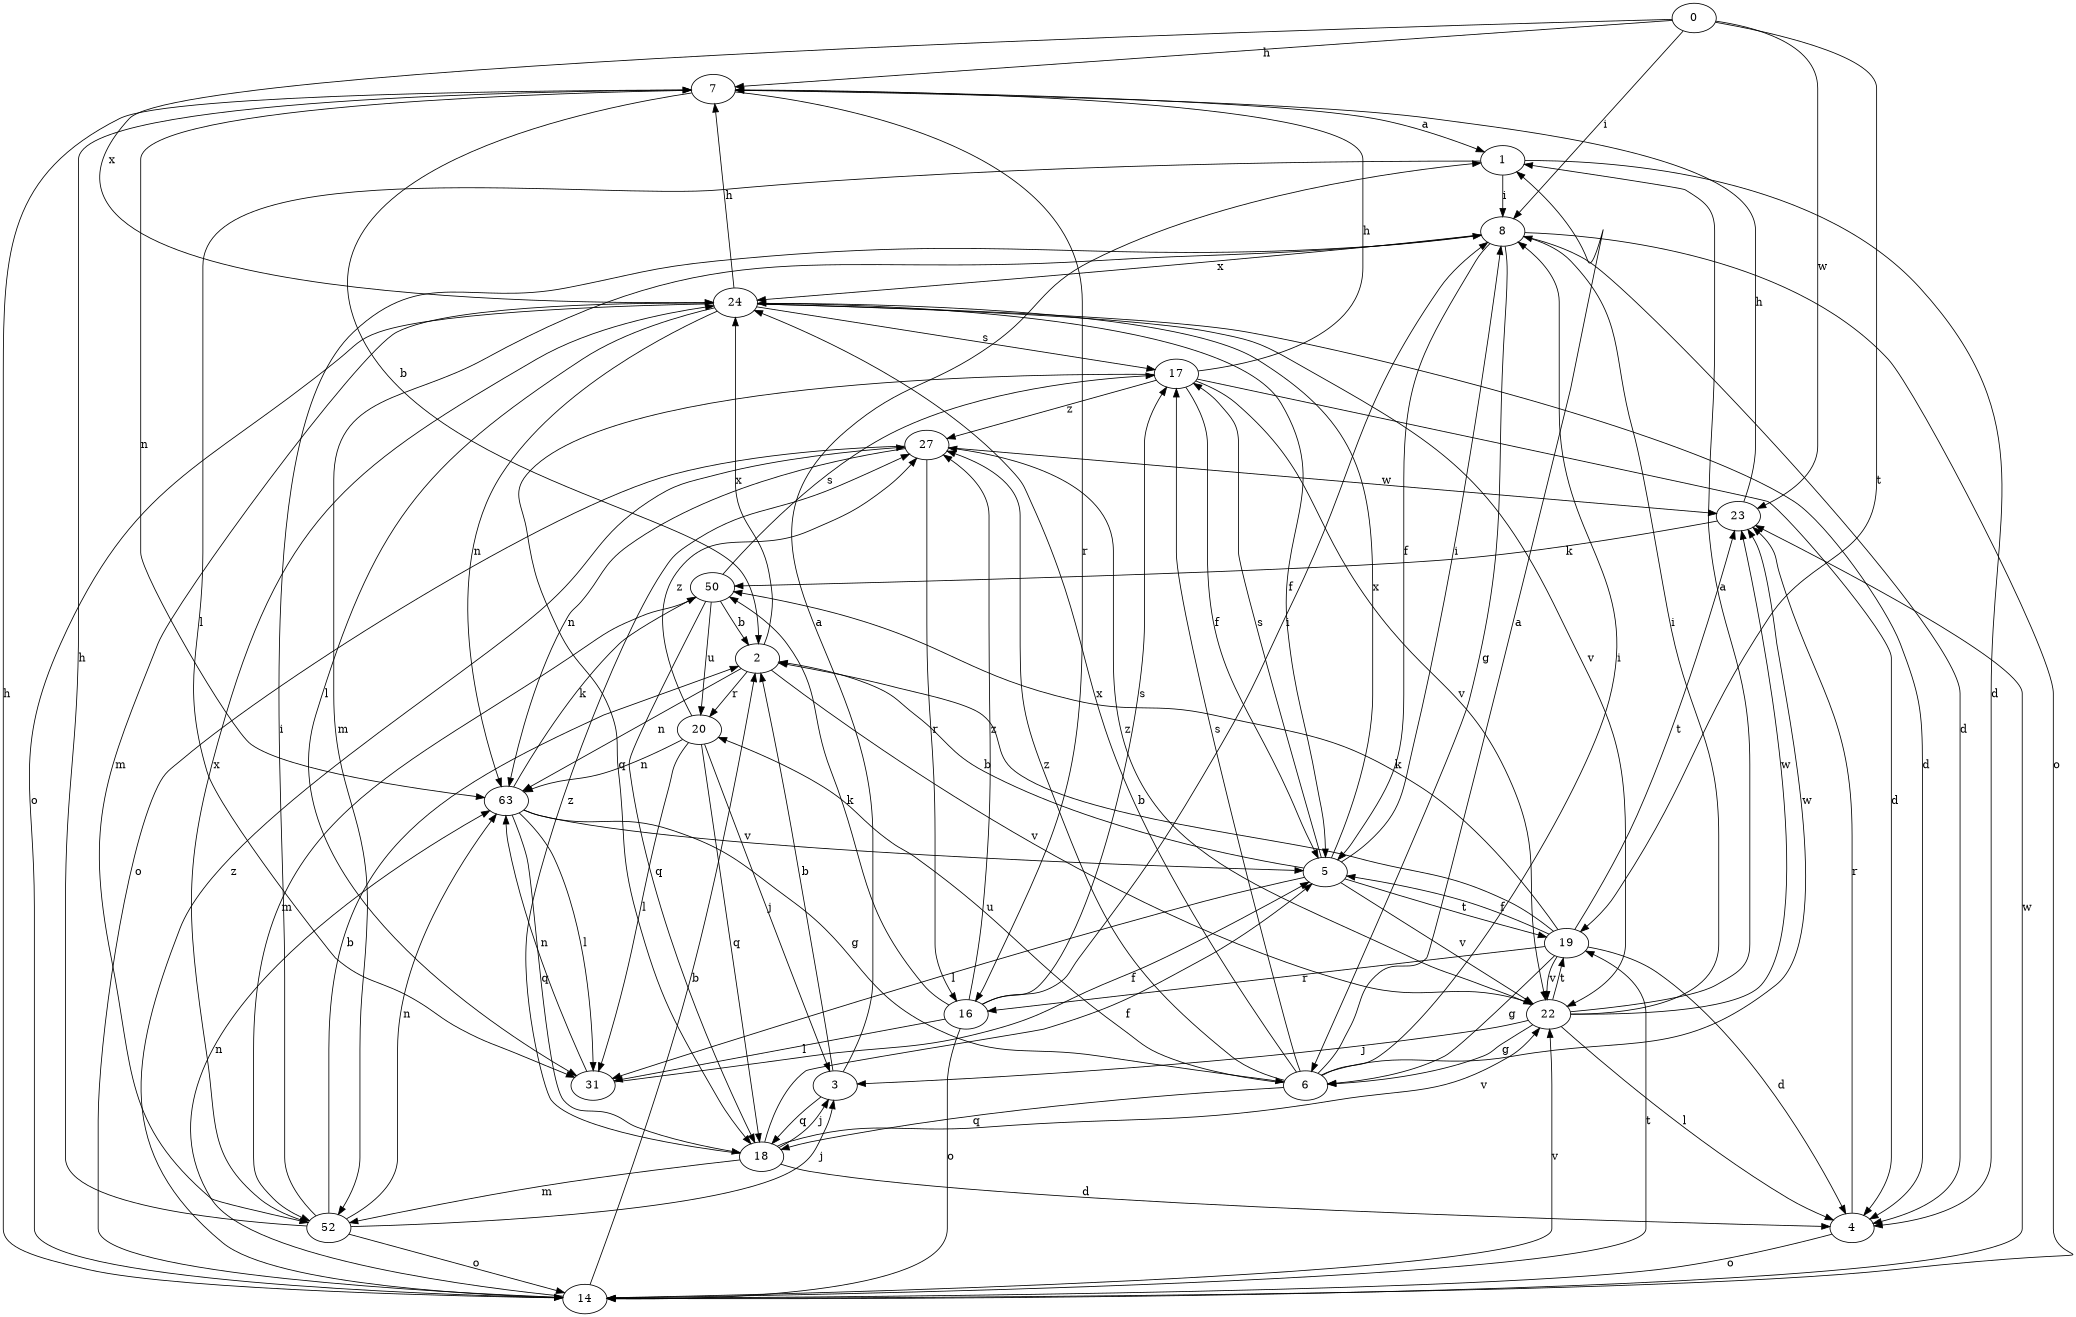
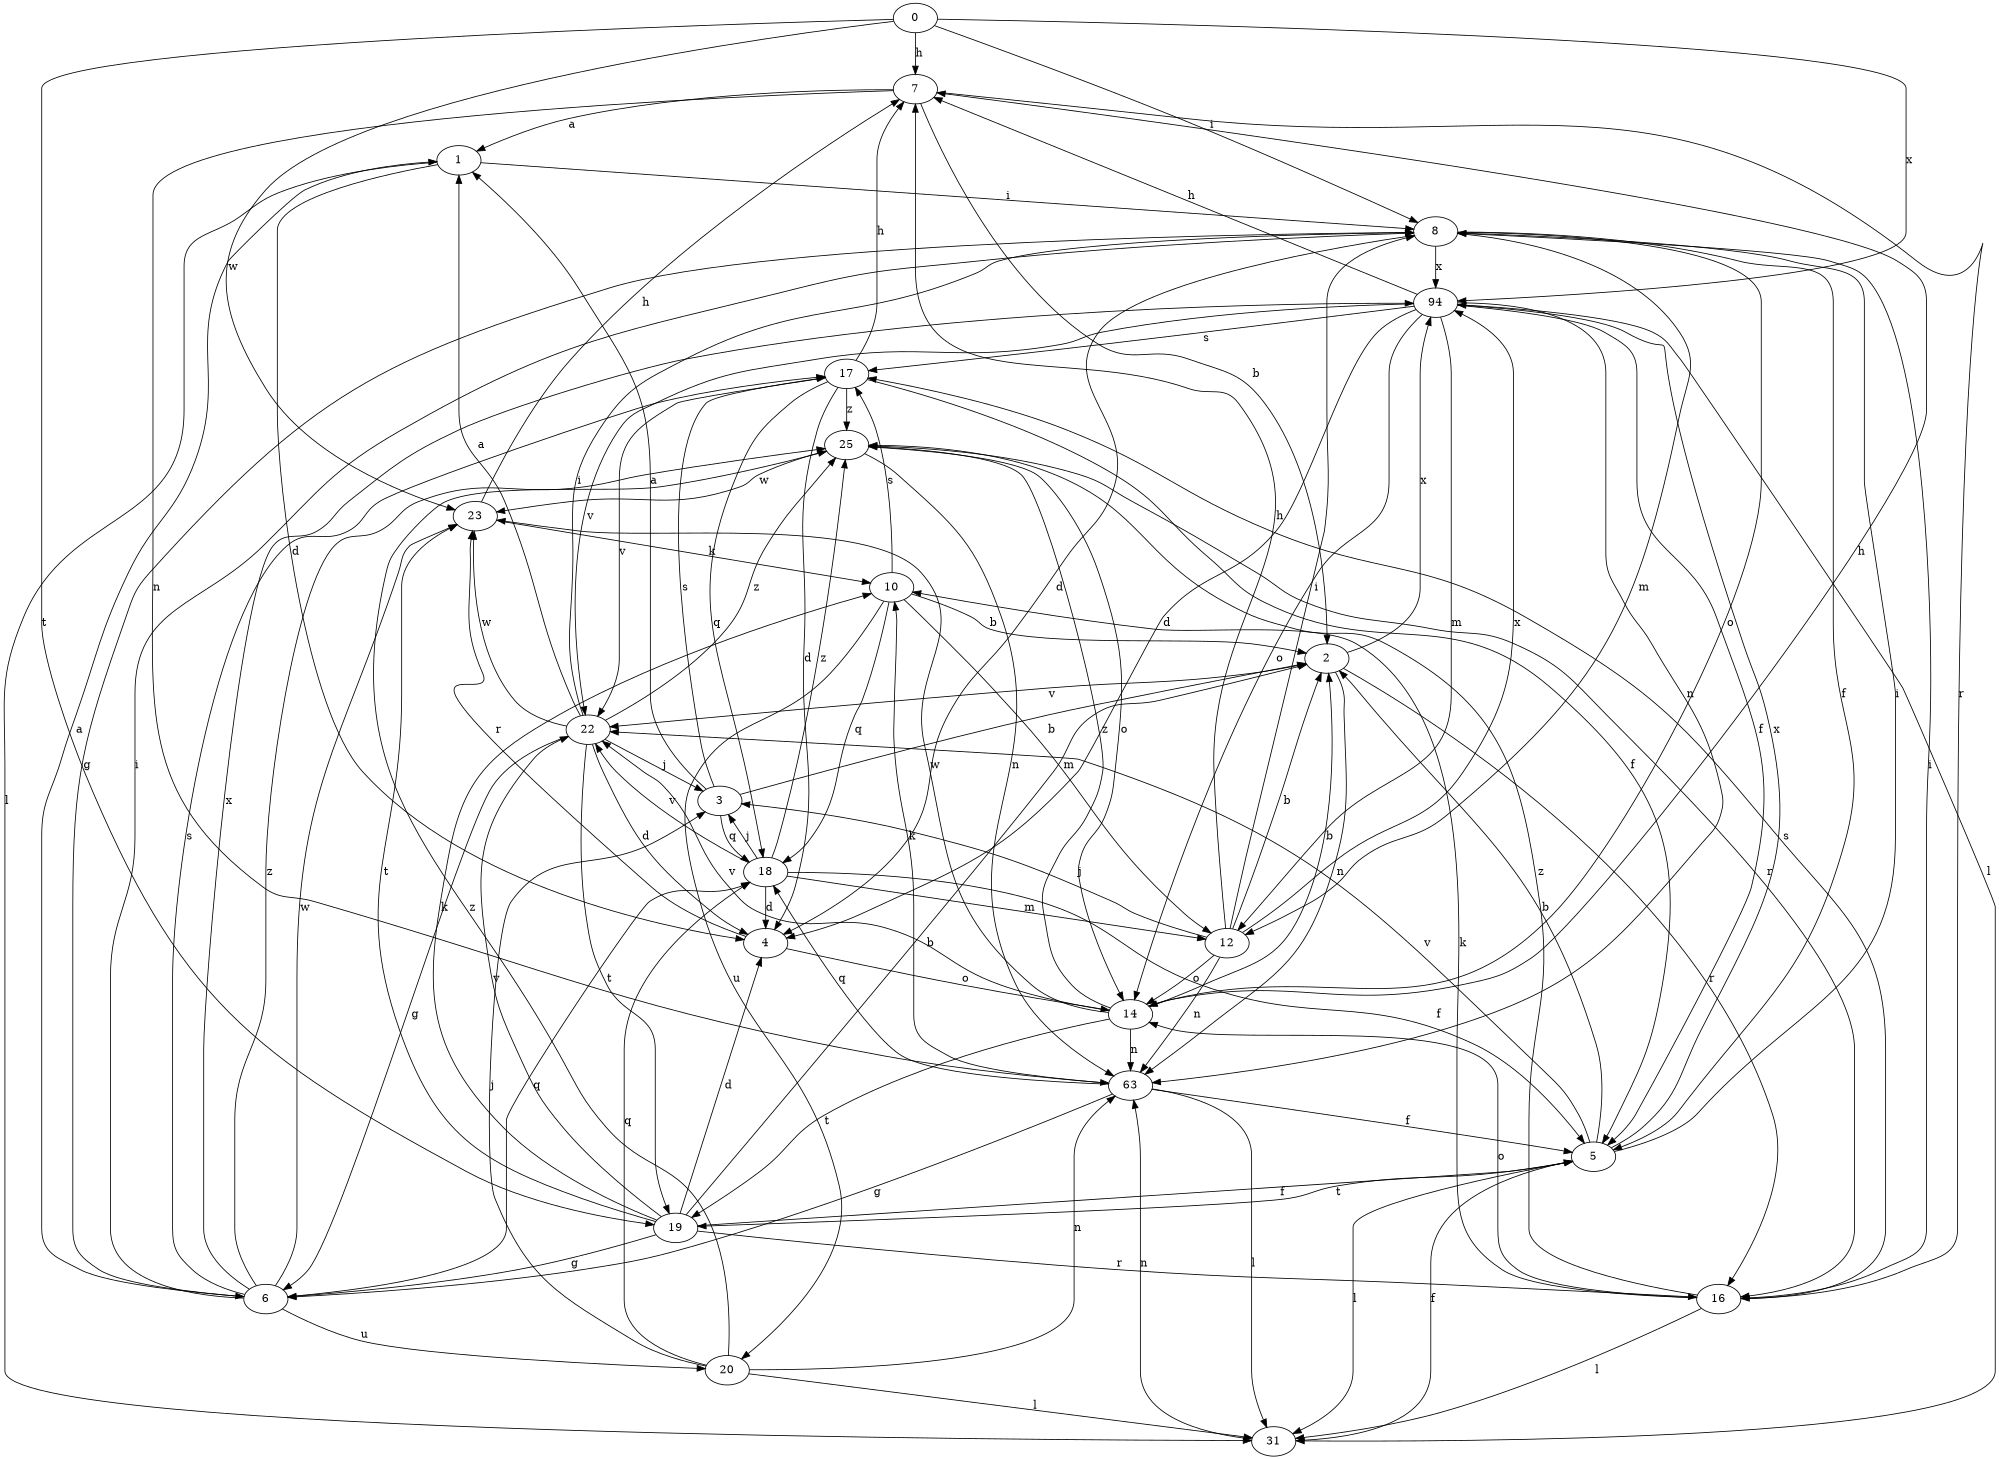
node "24": label "24" -> "94"
node "27": label "27" -> "25"
node "50": label "50" -> "10"
edge "5" -> "17": now "3" -> "17"
edge "2" -> "20": now "2" -> "16"
edge "63" -> "5": label "v" -> "f"
edge "22" -> "4": label "l" -> "d"
node "52": label "52" -> "12"
